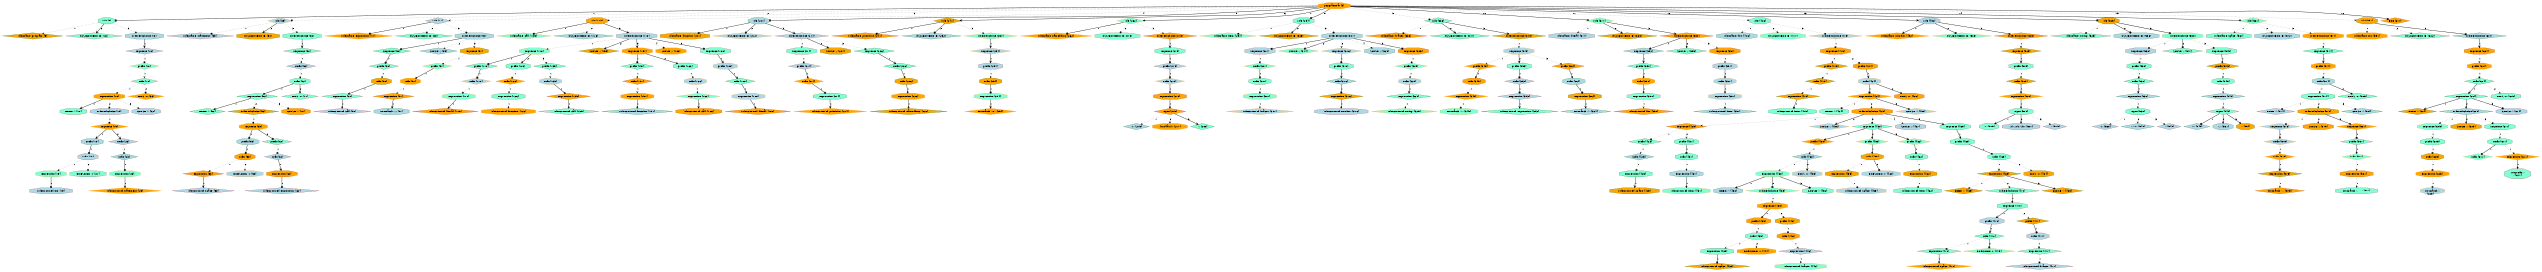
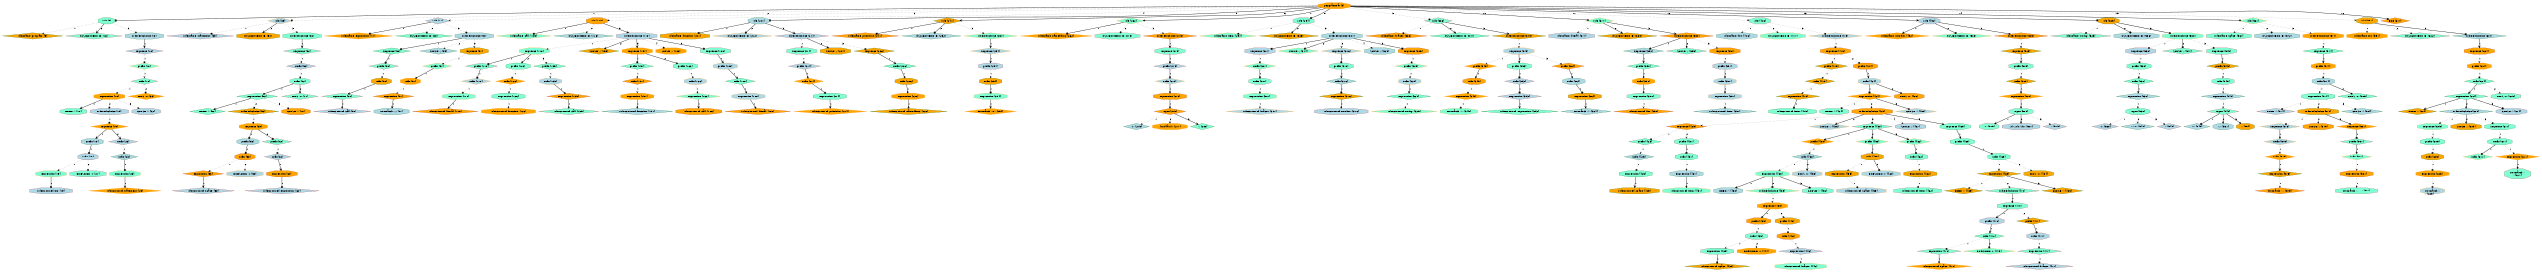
node "sequence [226]": fillcolor aquamarine -> orange
node "str_prefix '' '' [611]": label "str_prefix '' '' [611]" -> "str_match '' '' [611]"
